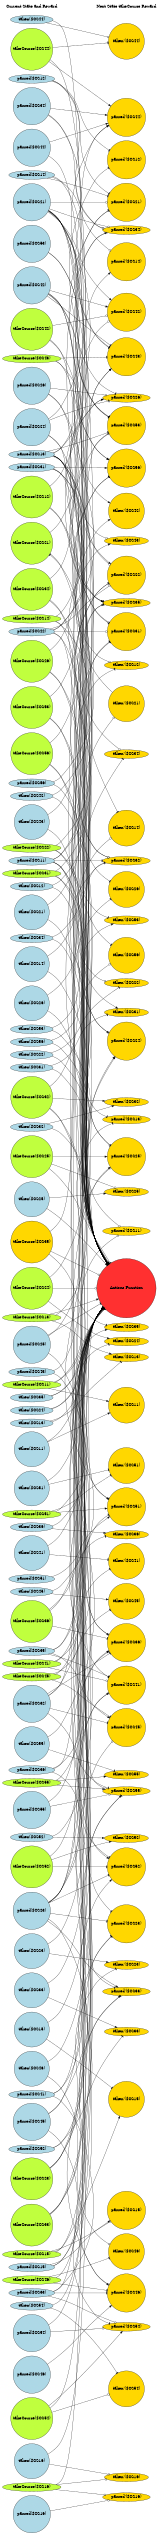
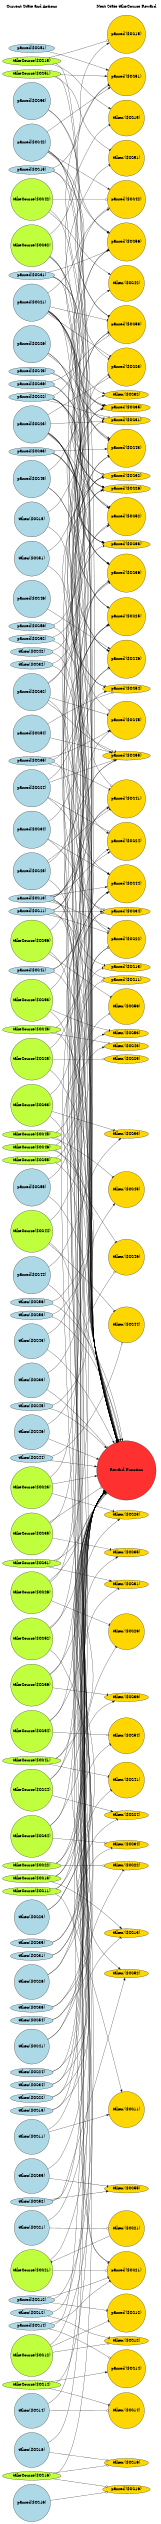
node "Current State and Reward": label "Current State and Reward" -> "Current State and Actions"
node "passed'($CS31)": shape circle -> ellipse
node "taken($CS25)": removed
node "takeCourse($CS35)": fillcolor gold1 -> olivedrab1
node "Actions Function": label "Actions Function" -> "Reward Function"
edge "takeCourse($CS55)" -> "taken'($CS55)": now "taken($CS52)" -> "taken'($CS55)"
